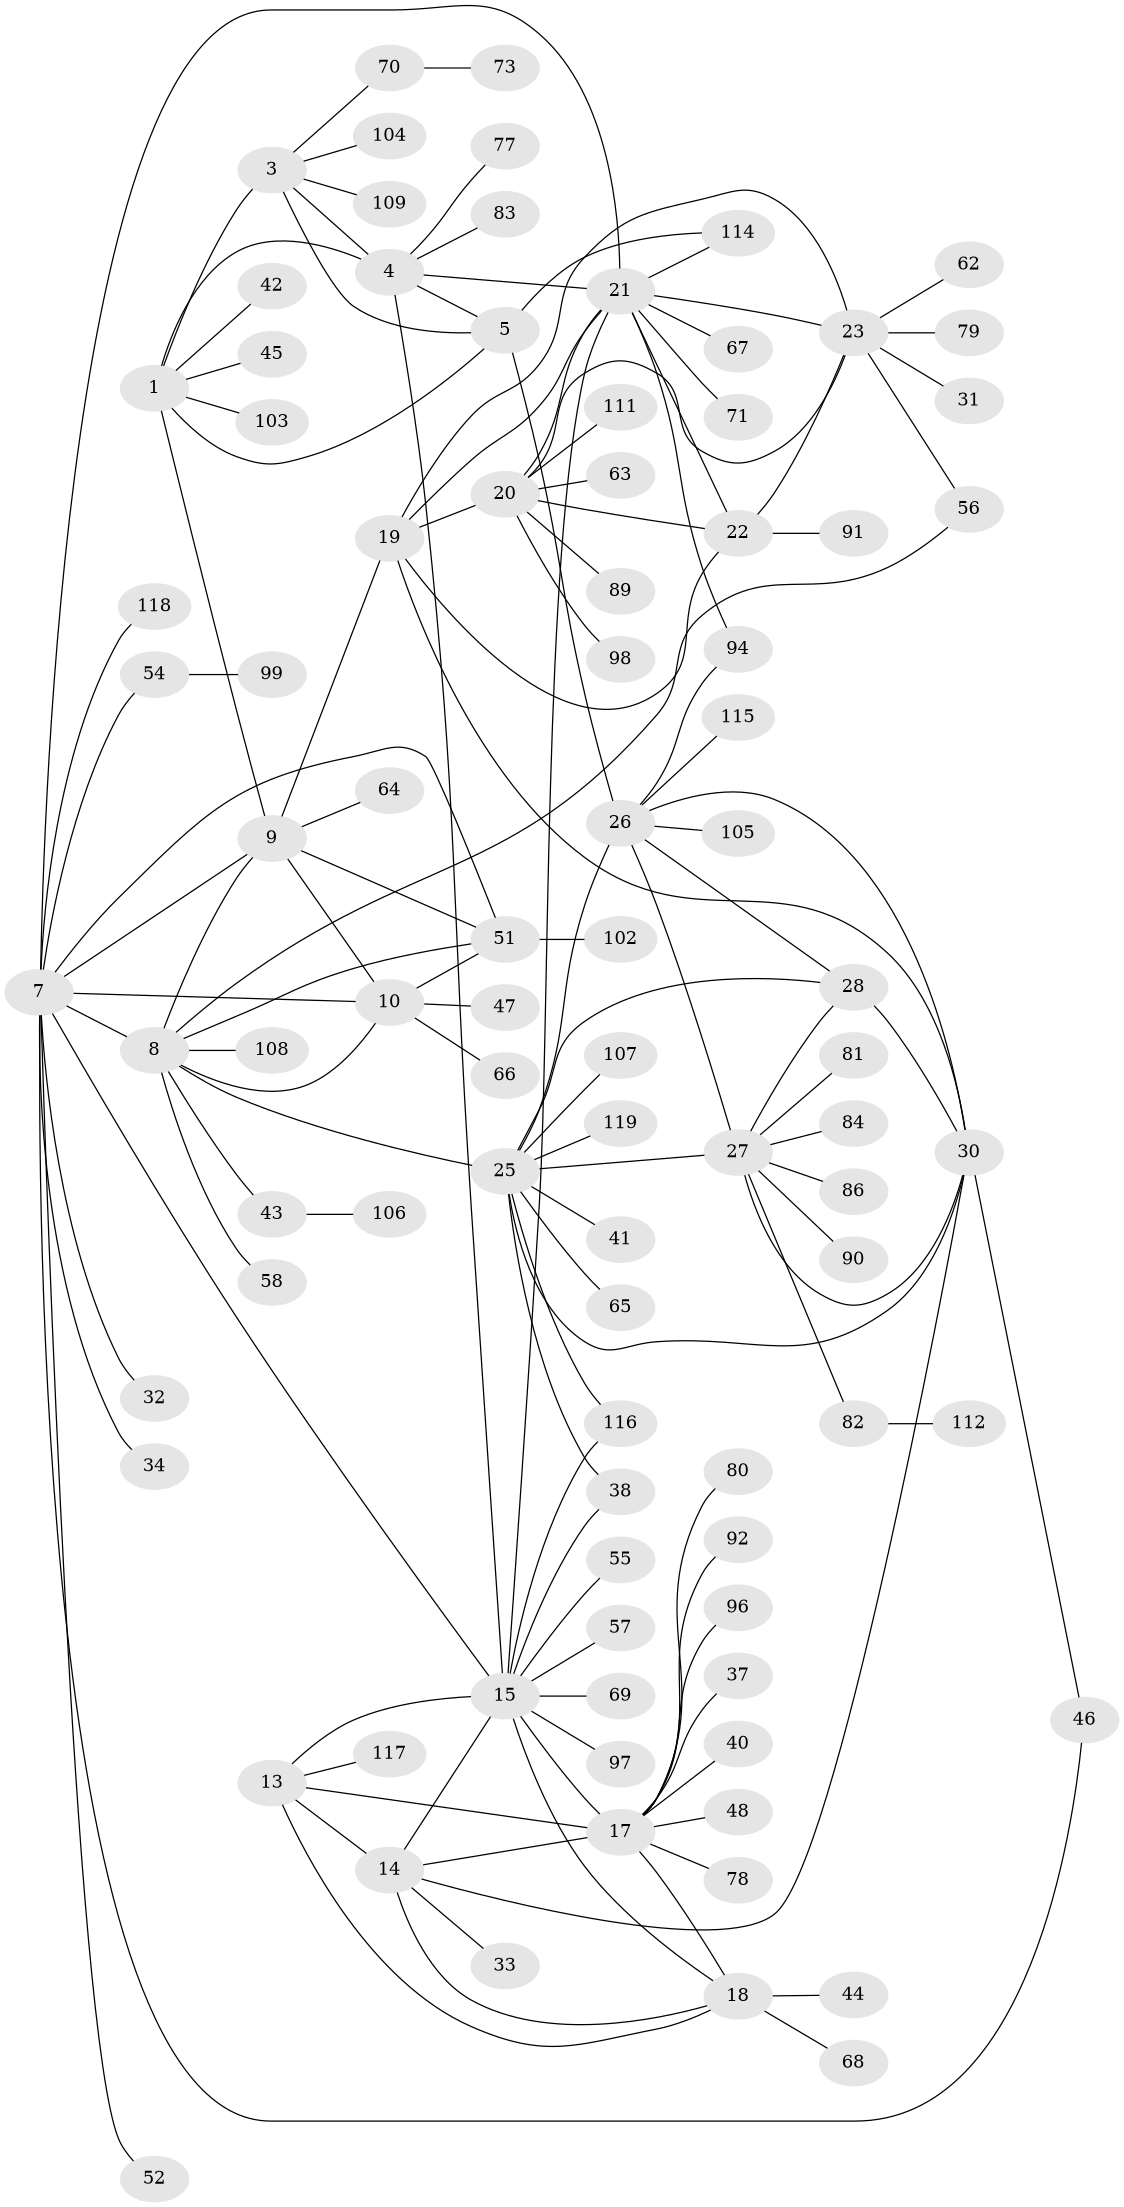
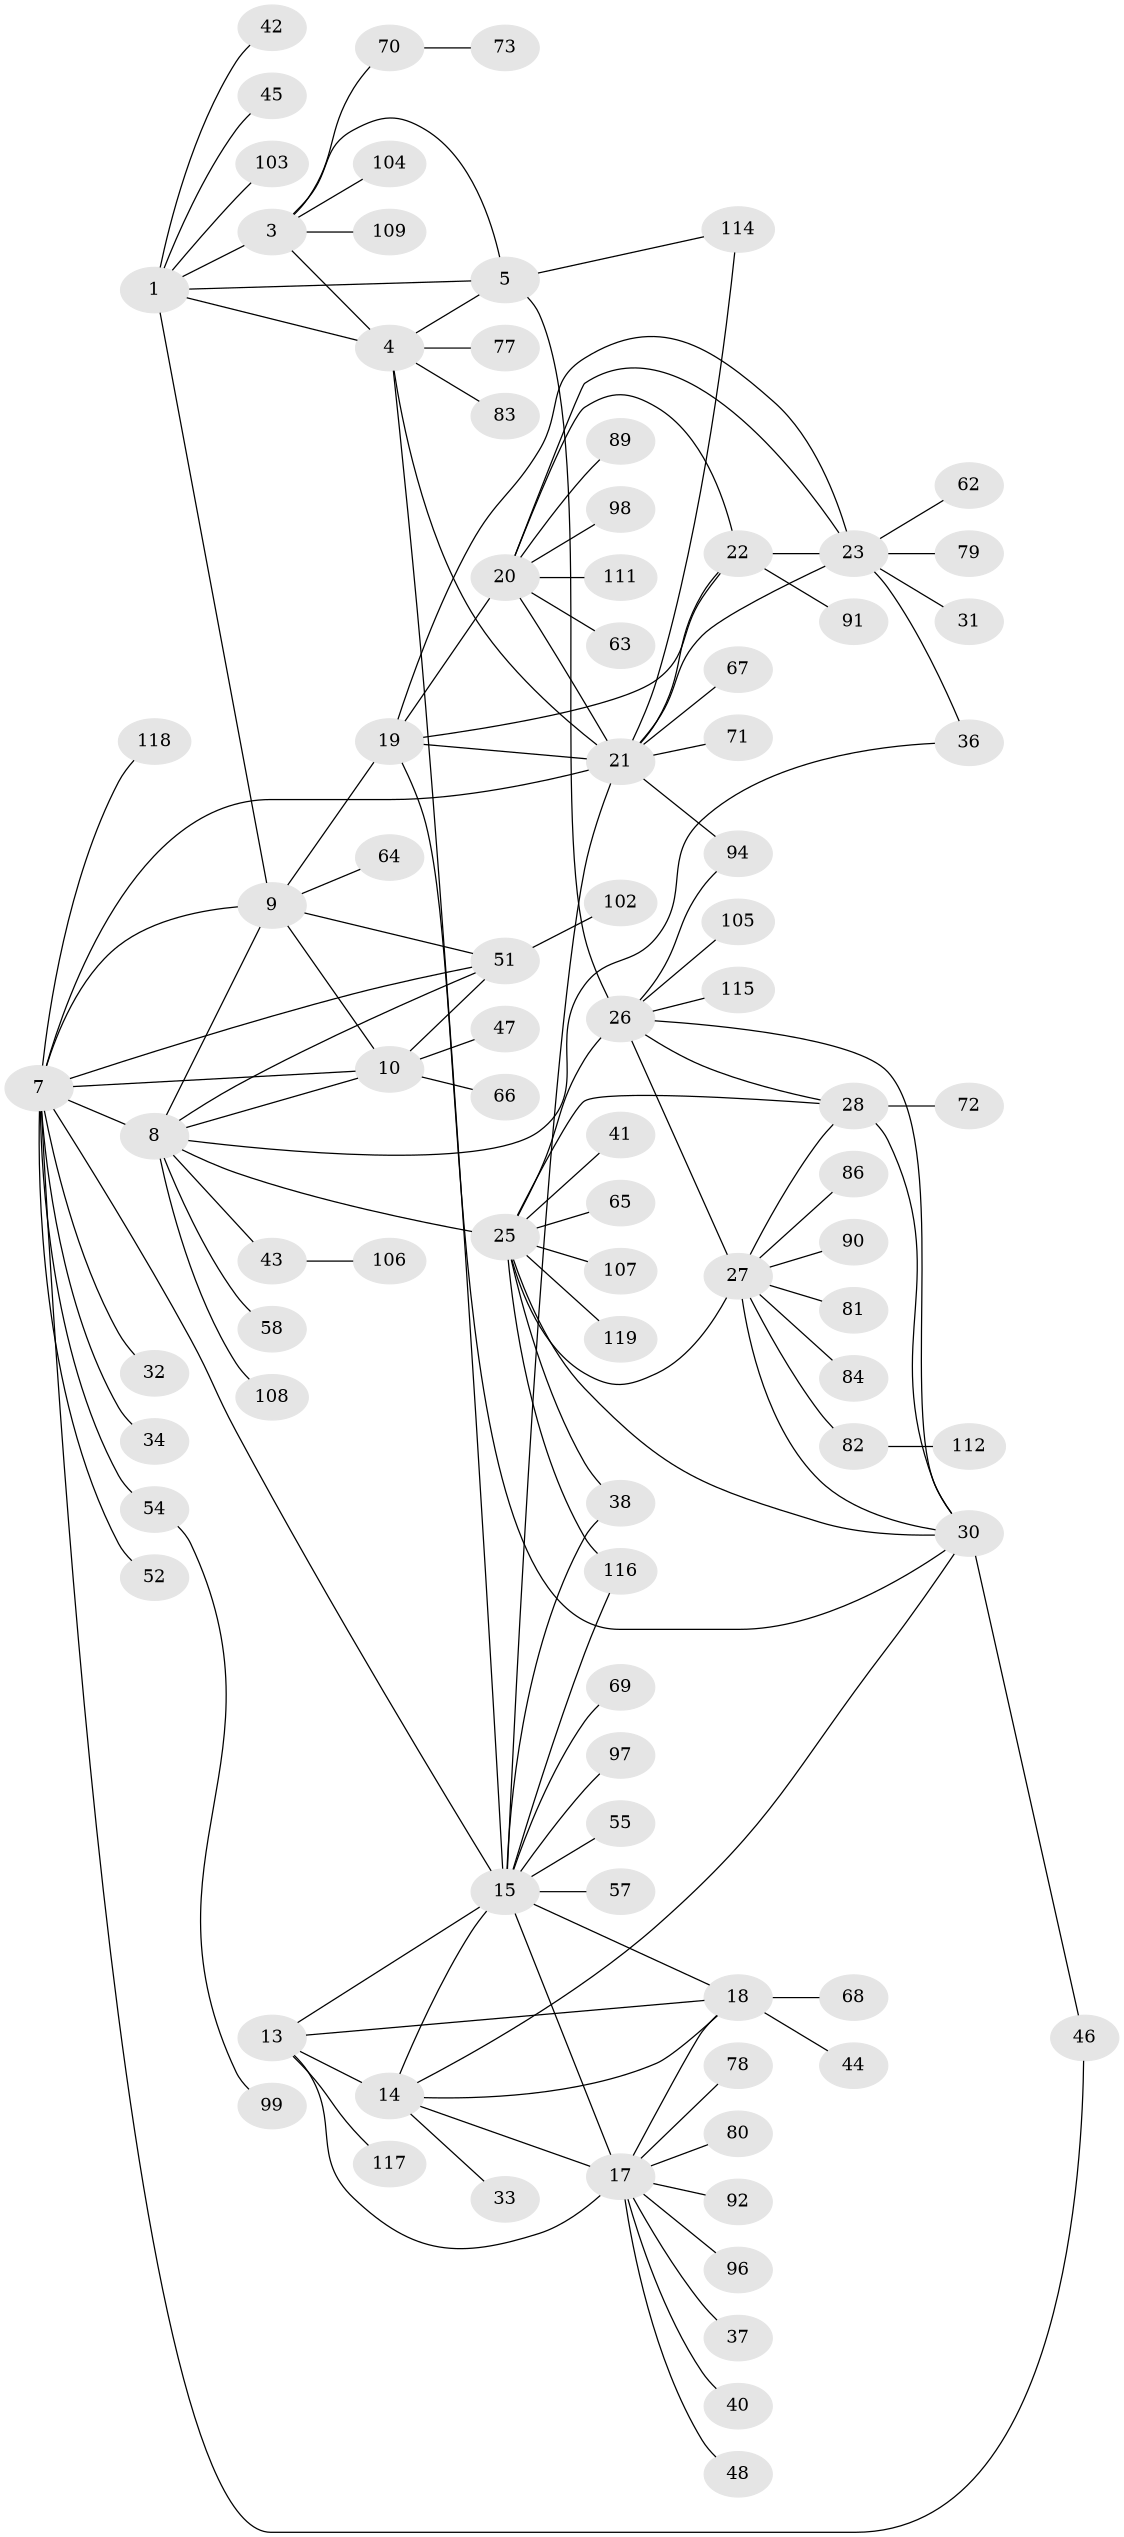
node "56": label "56" -> "36"
node "72": added
